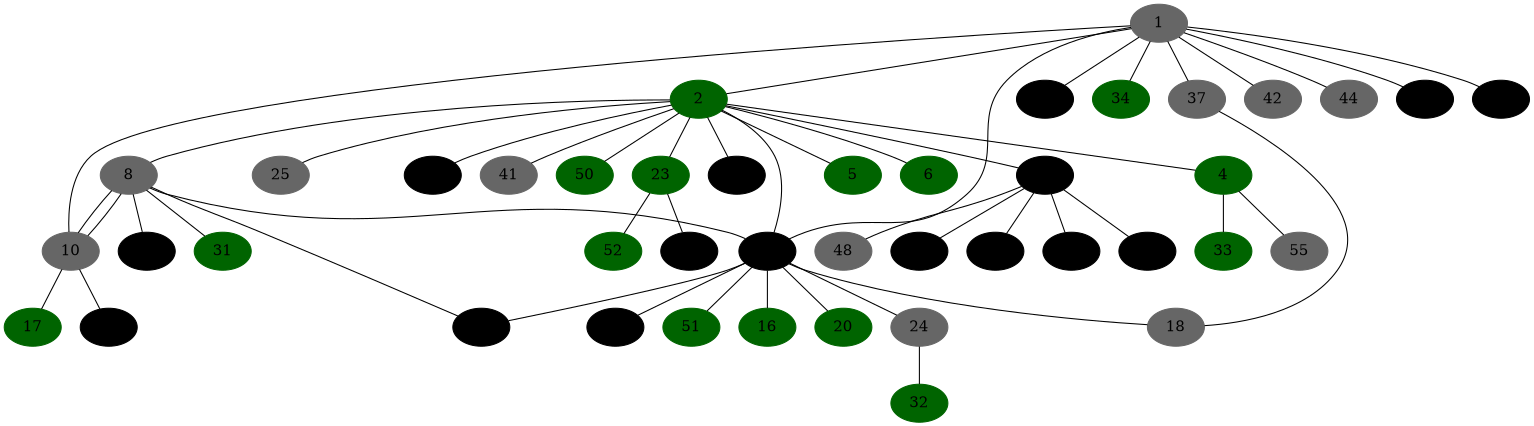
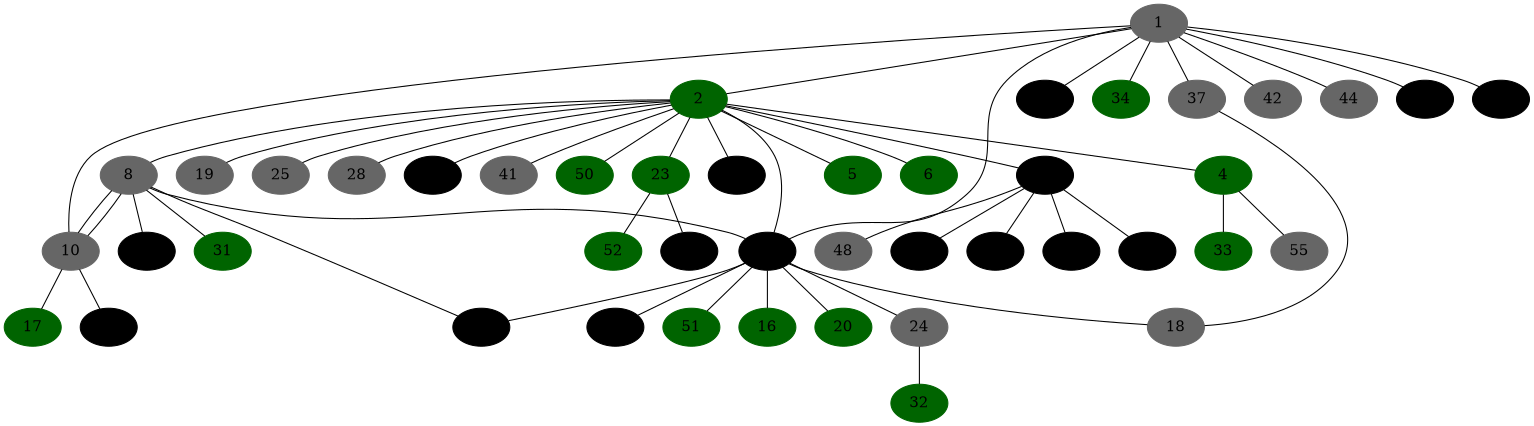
node "19": added
node "28": added
